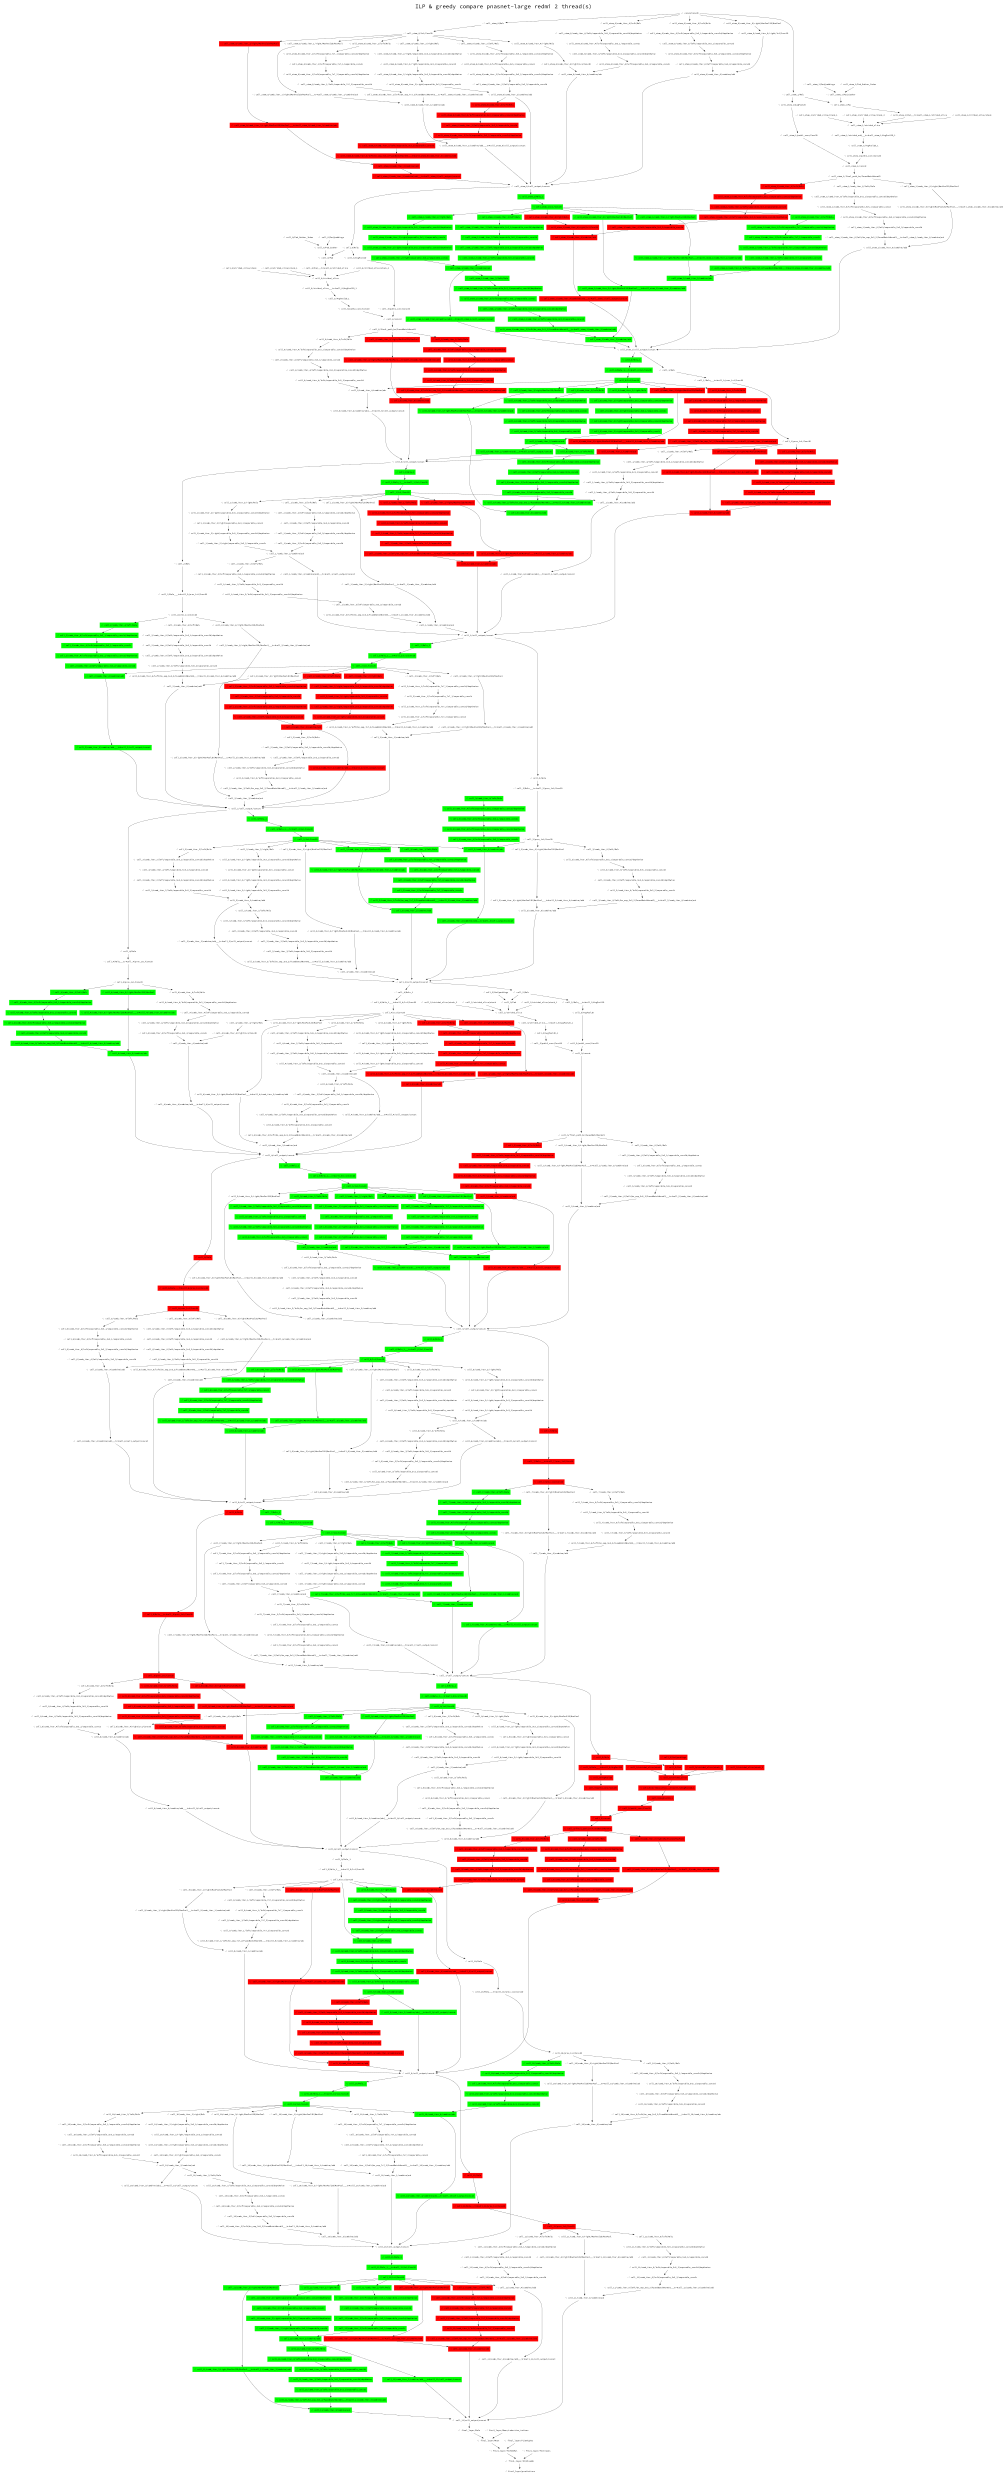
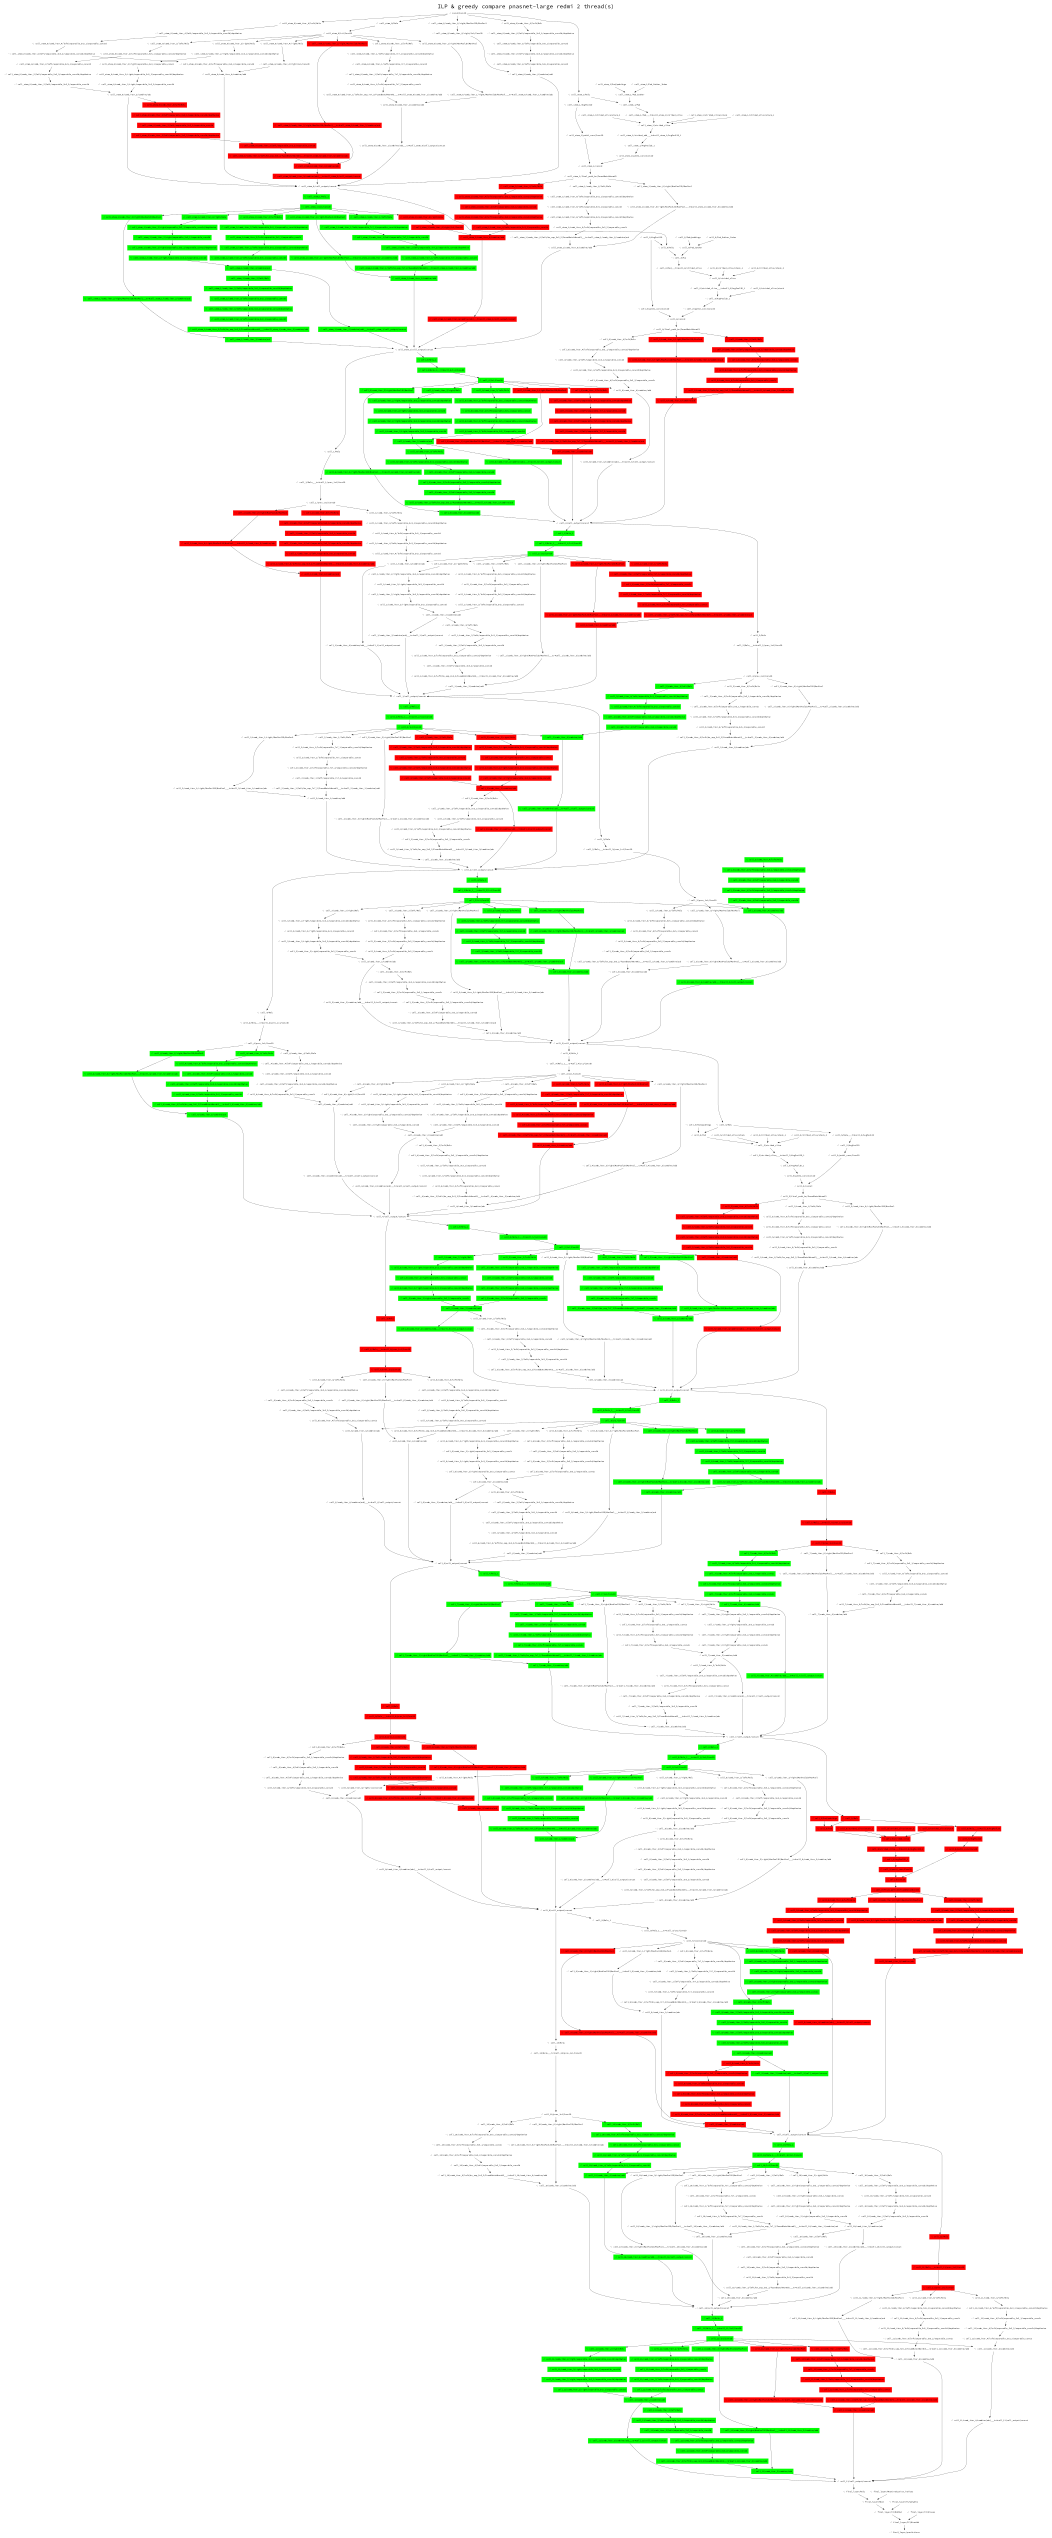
edge "-: cell_0/Relu" -> "-: cell_0/AvgPool2D": reversed
edge "-: cell_0/strided_slice/stack" -> "-: cell_0/strided_slice": now "-: cell_0/strided_slice/stack" -> "-: cell_0/AvgPool2D_1"
edge "-: cell_0/comb_iter_3/combine/add" -> "-: cell_0/cell_output/concat": added
